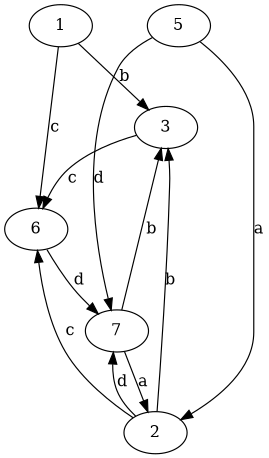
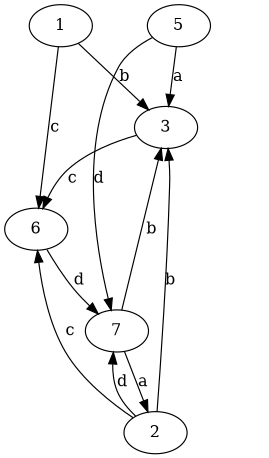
edge "5" -> "2": now "5" -> "3"
